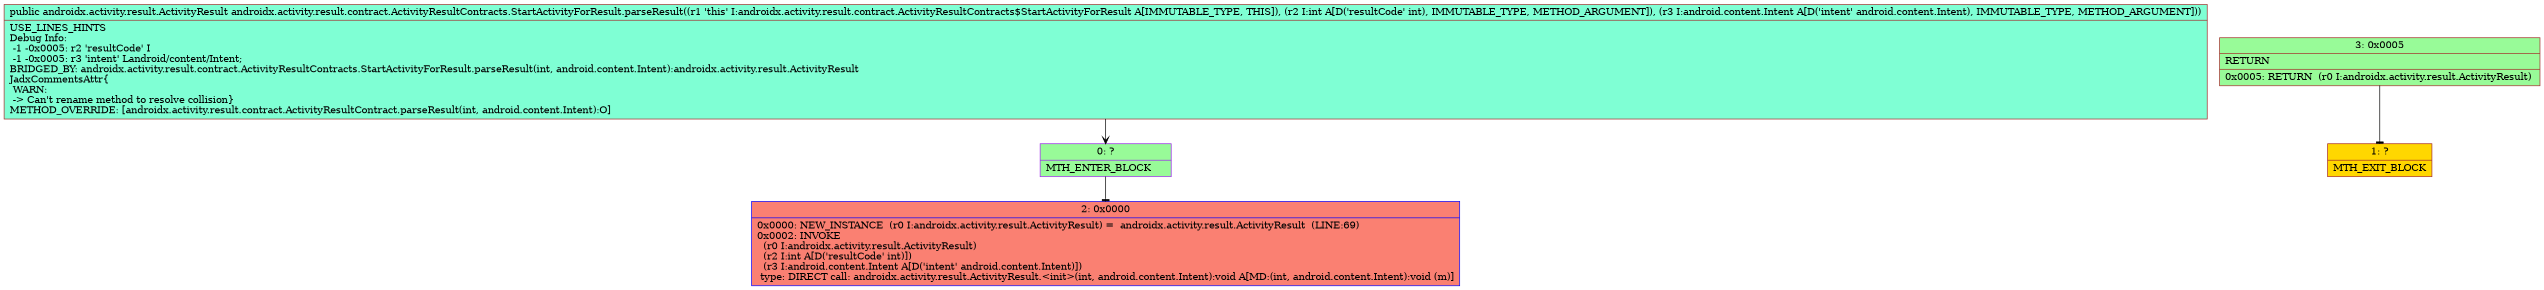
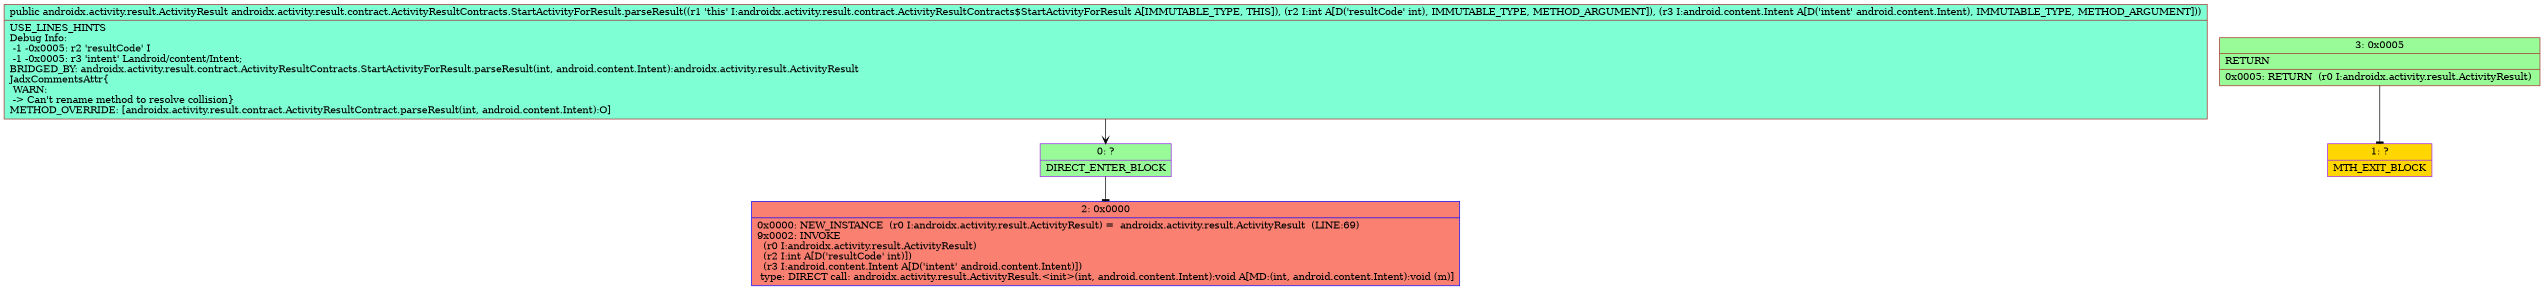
node "1: ?": color brown -> purple
node "0: ?": text "MTH_ENTER_BLOCK" -> "DIRECT_ENTER_BLOCK"
node "2: 0x0000": text "0x0002: INVOKE" -> "9x0002: INVOKE"
